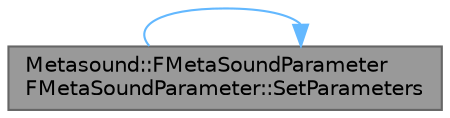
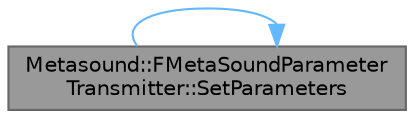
node "Metasound::FMetaSoundParameter FMetaSoundParameter::SetParameters": label "Metasound::FMetaSoundParameter FMetaSoundParameter::SetParameters" -> "Metasound::FMetaSoundParameter Transmitter::SetParameters"
